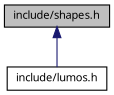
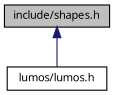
node "include/lumos.h": label "include/lumos.h" -> "lumos/lumos.h"
